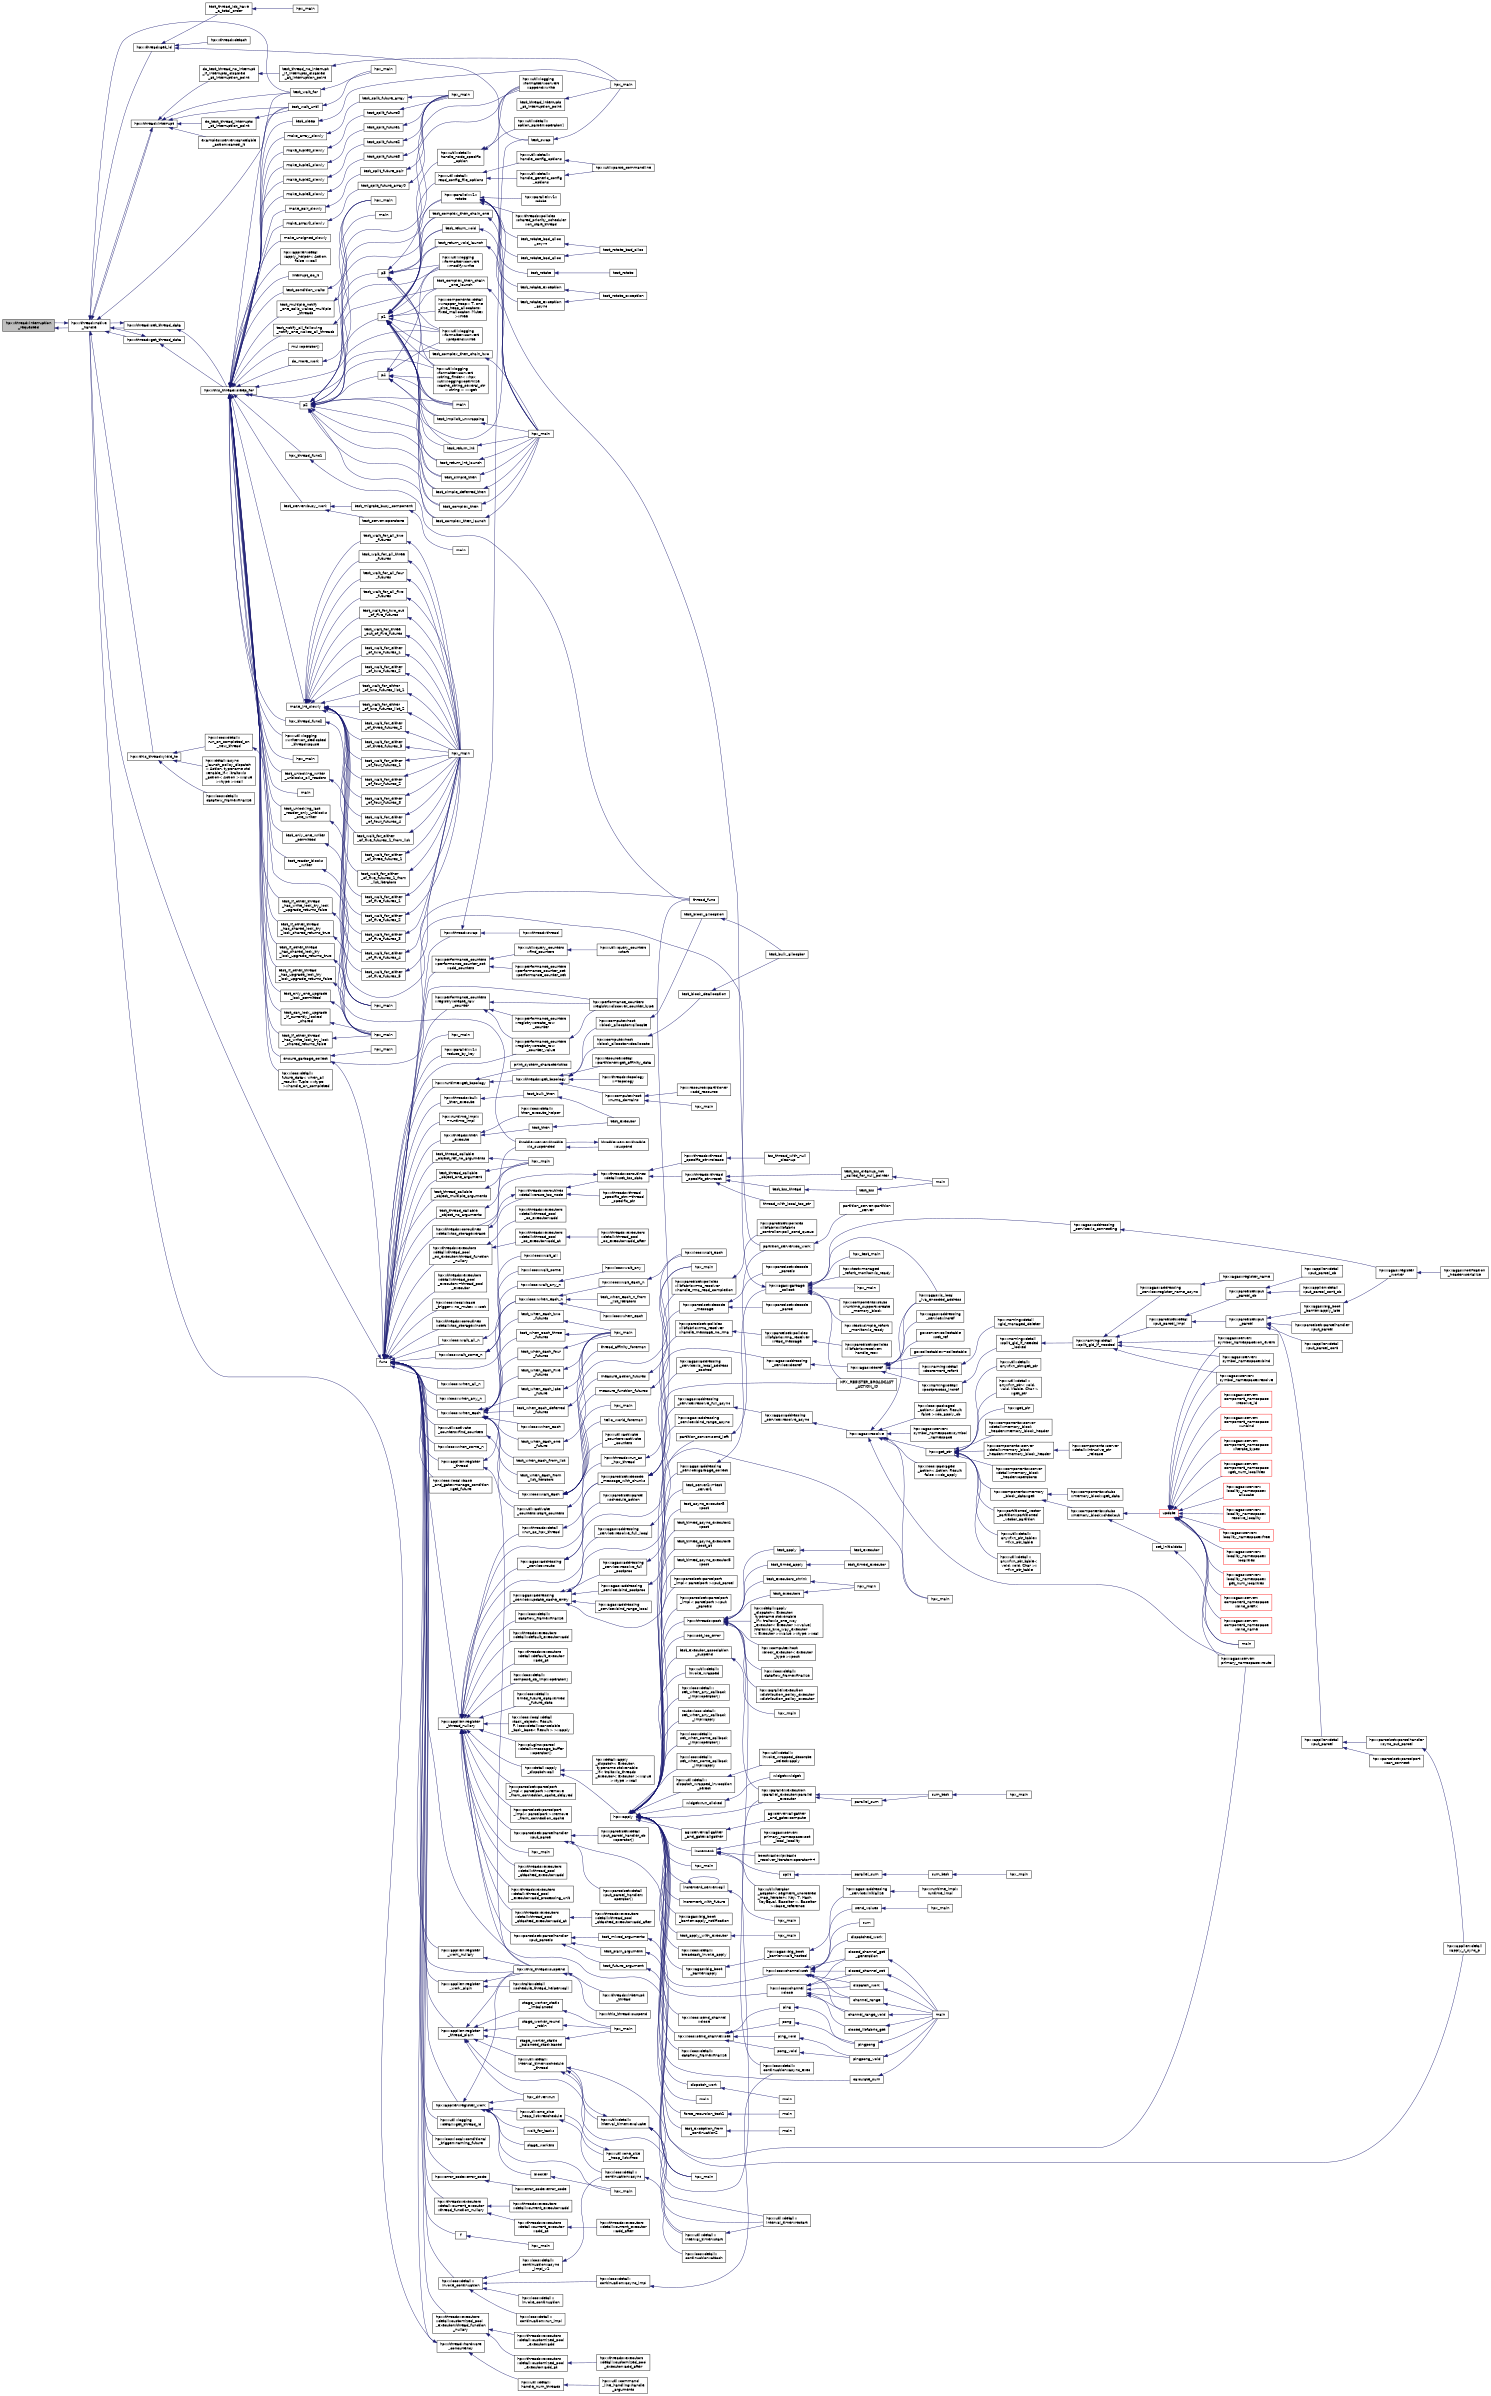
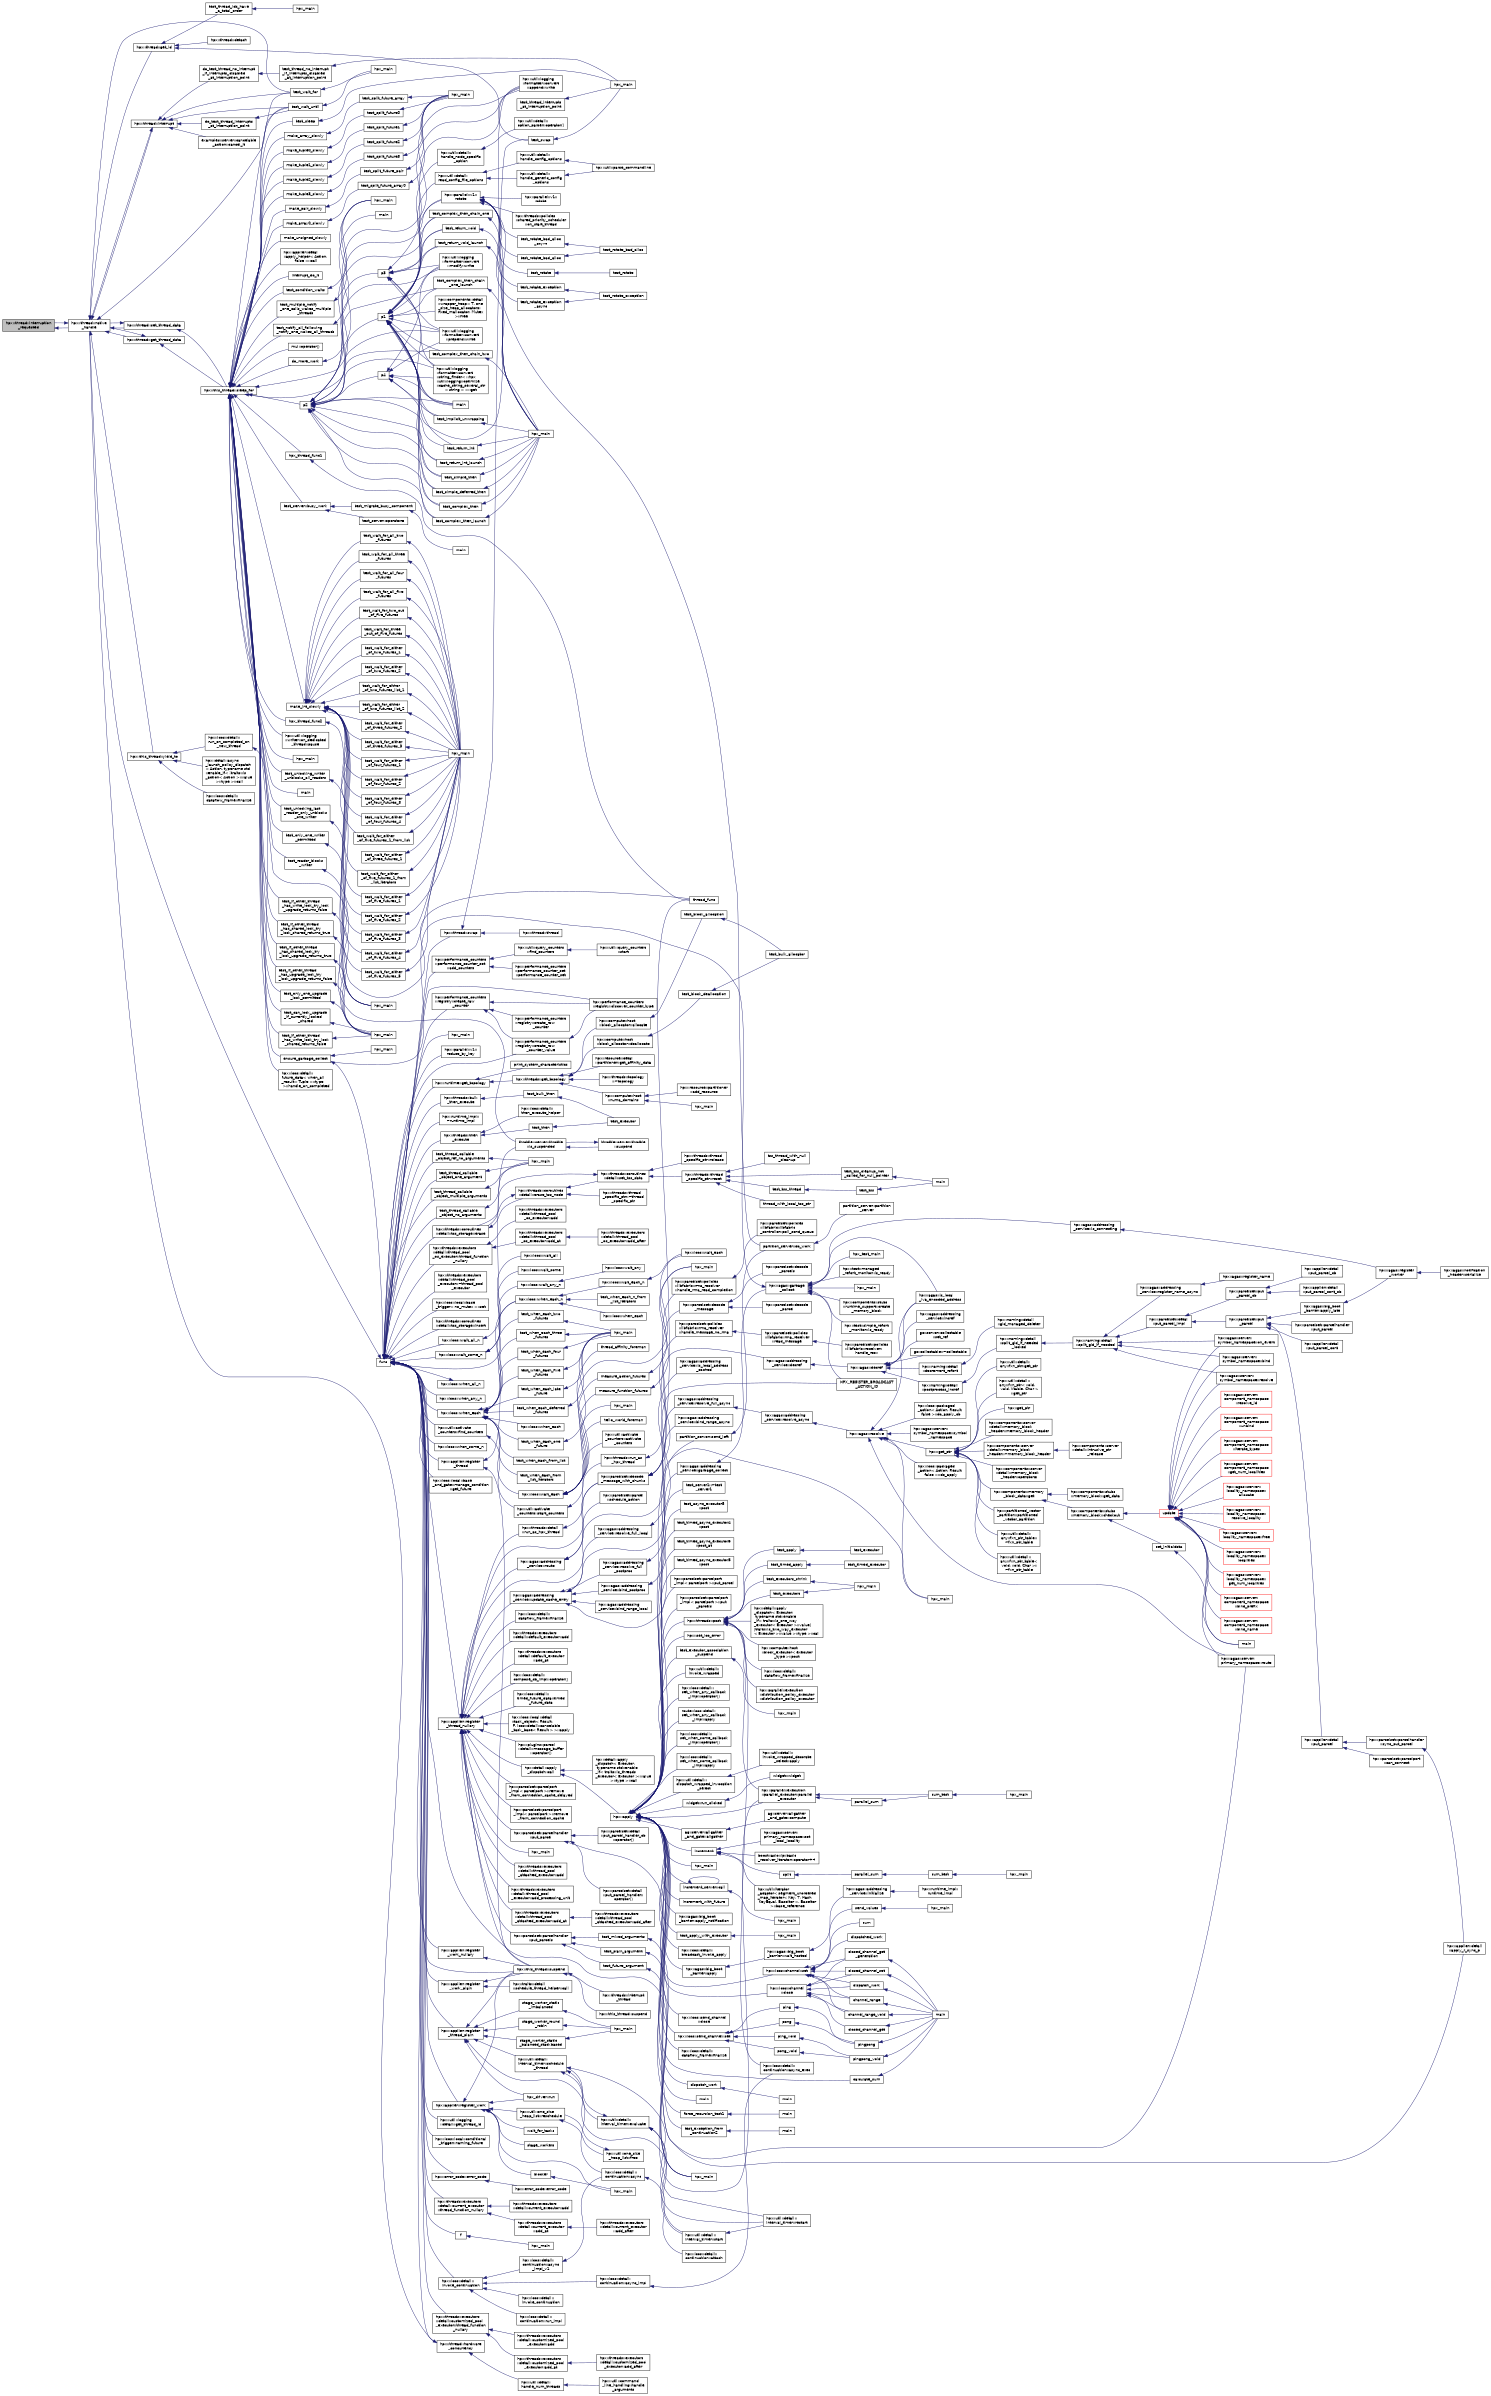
edge "hpx::util::logging ::formatter::convert ::append::write" -> "hpx::util::detail:: handle_node_specific _option": now "hpx::util::logging ::formatter::convert ::append::write" -> "p1"
edge "tss_thread_with_null _cleanup" -> "hpx::threads::thread _specific_ptr::release": now "tss_thread_with_null _cleanup" -> "hpx::threads::thread _specific_ptr::reset"
edge "hpx::lcos::when_all_n" -> "func": reversed
node "closed_libfabric_get": label "closed_libfabric_get" -> "closed_channel_get"
